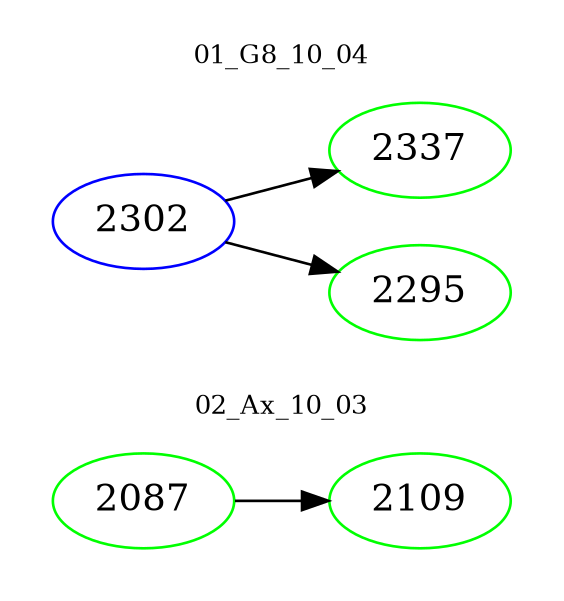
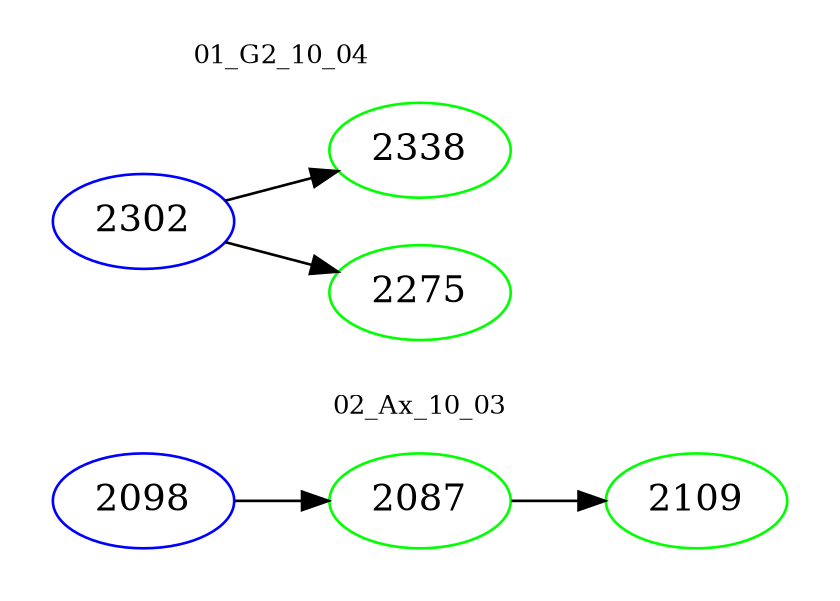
cluster "01_G8_10_04": label "01_G8_10_04" -> "01_G2_10_04"
node "2337": label "2337" -> "2338"
node "2295": label "2295" -> "2275"
node "2098": added
